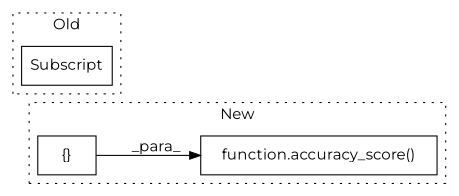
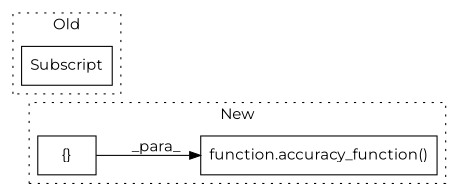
node "function.accuracy_score()": label "function.accuracy_score()" -> "function.accuracy_function()"
